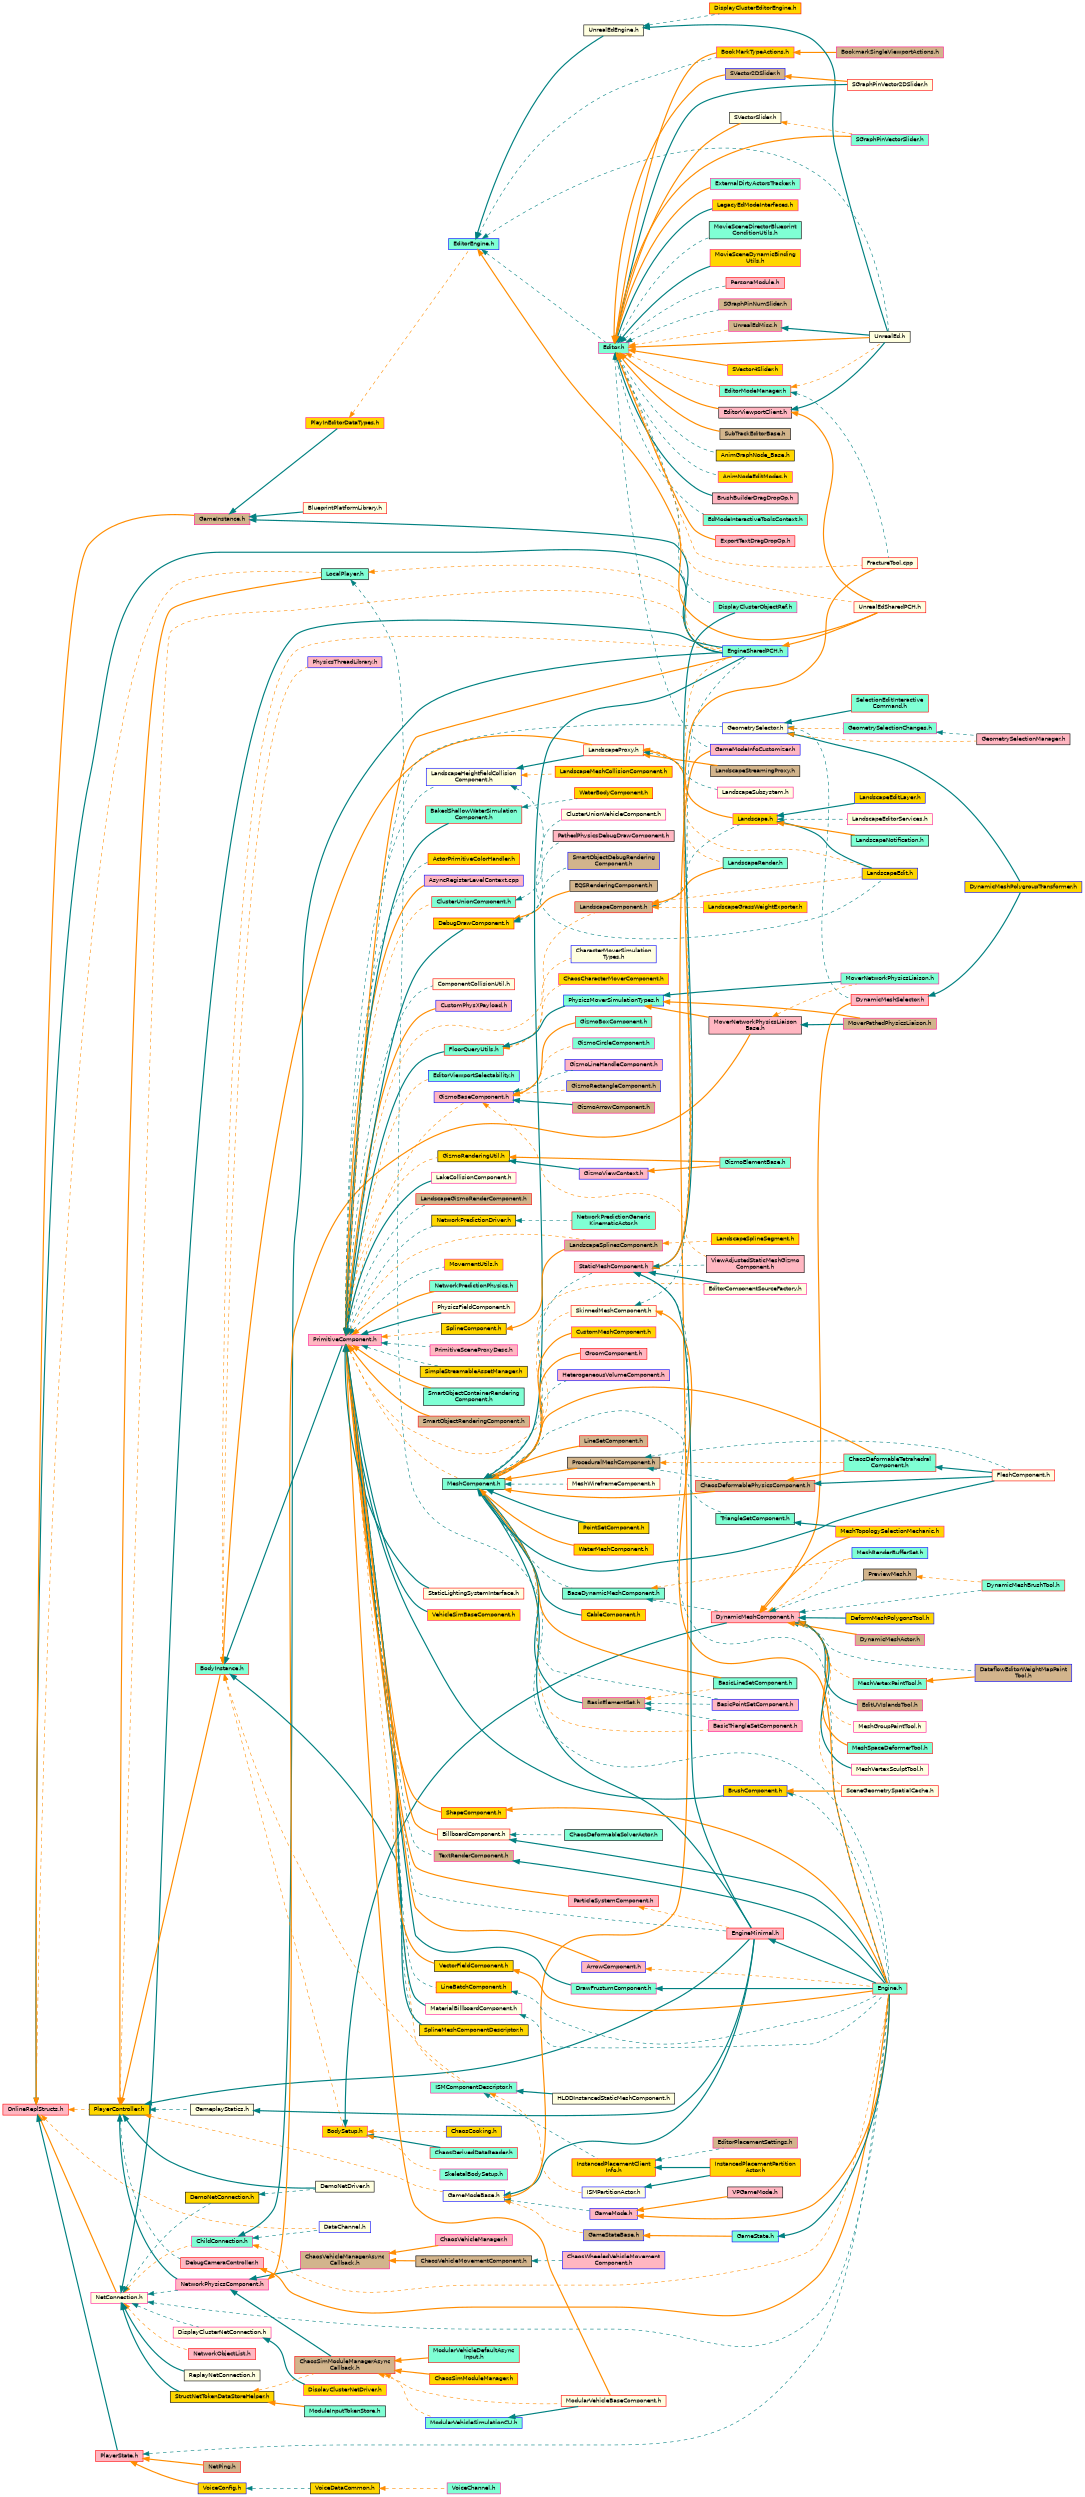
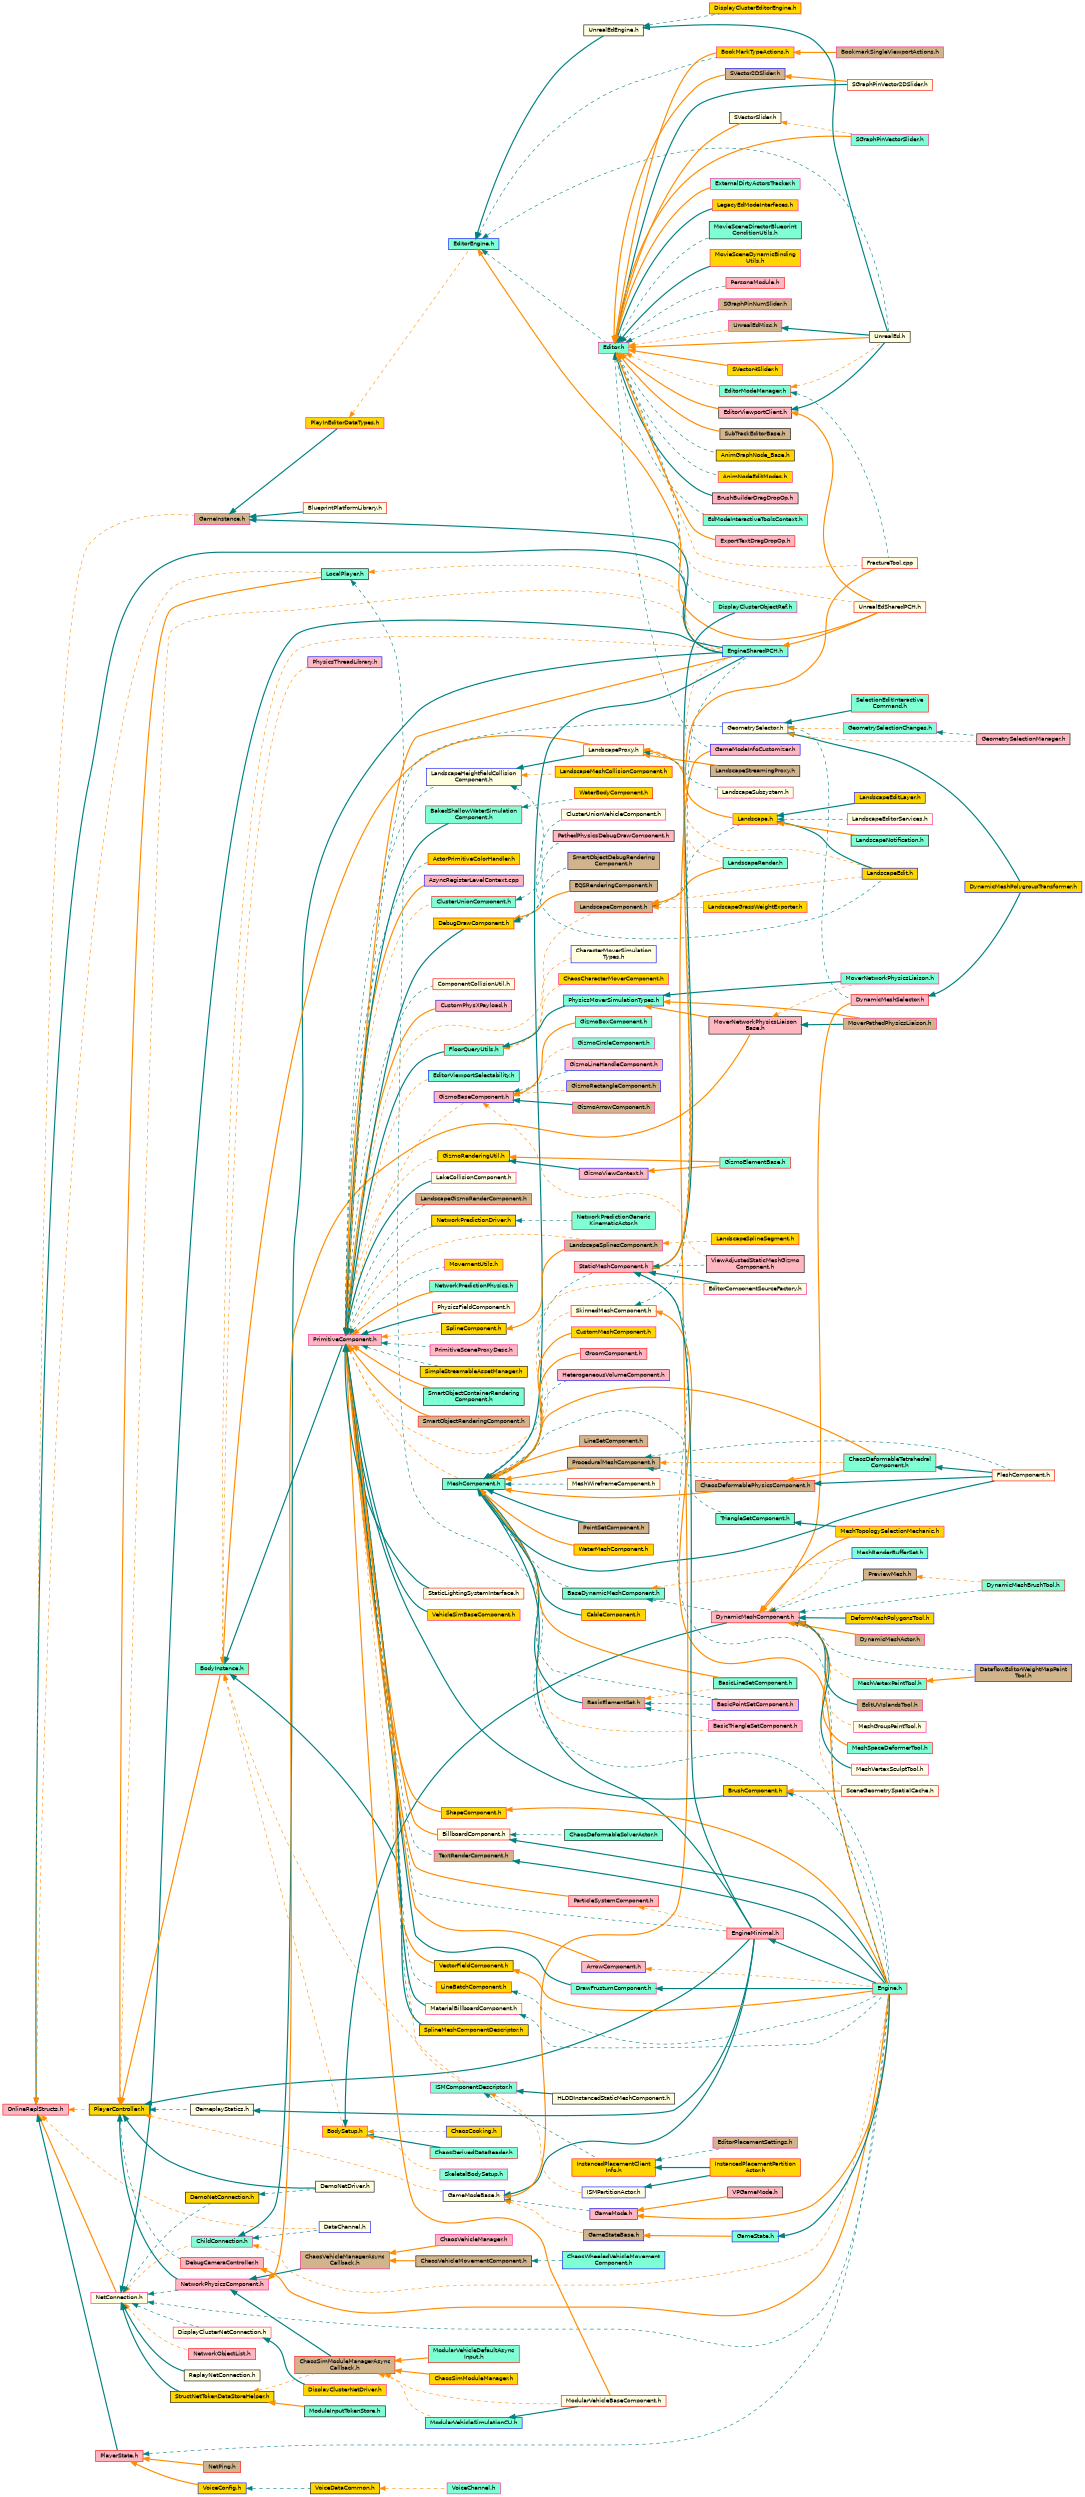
edge "GameInstance.h" -> "OnlineReplStructs.h": style bold -> dashed
node "PointSetComponent.h": fillcolor gold -> tan
node "ChaosWheeledVehicleMovement Component.h": fillcolor lightpink -> aquamarine
